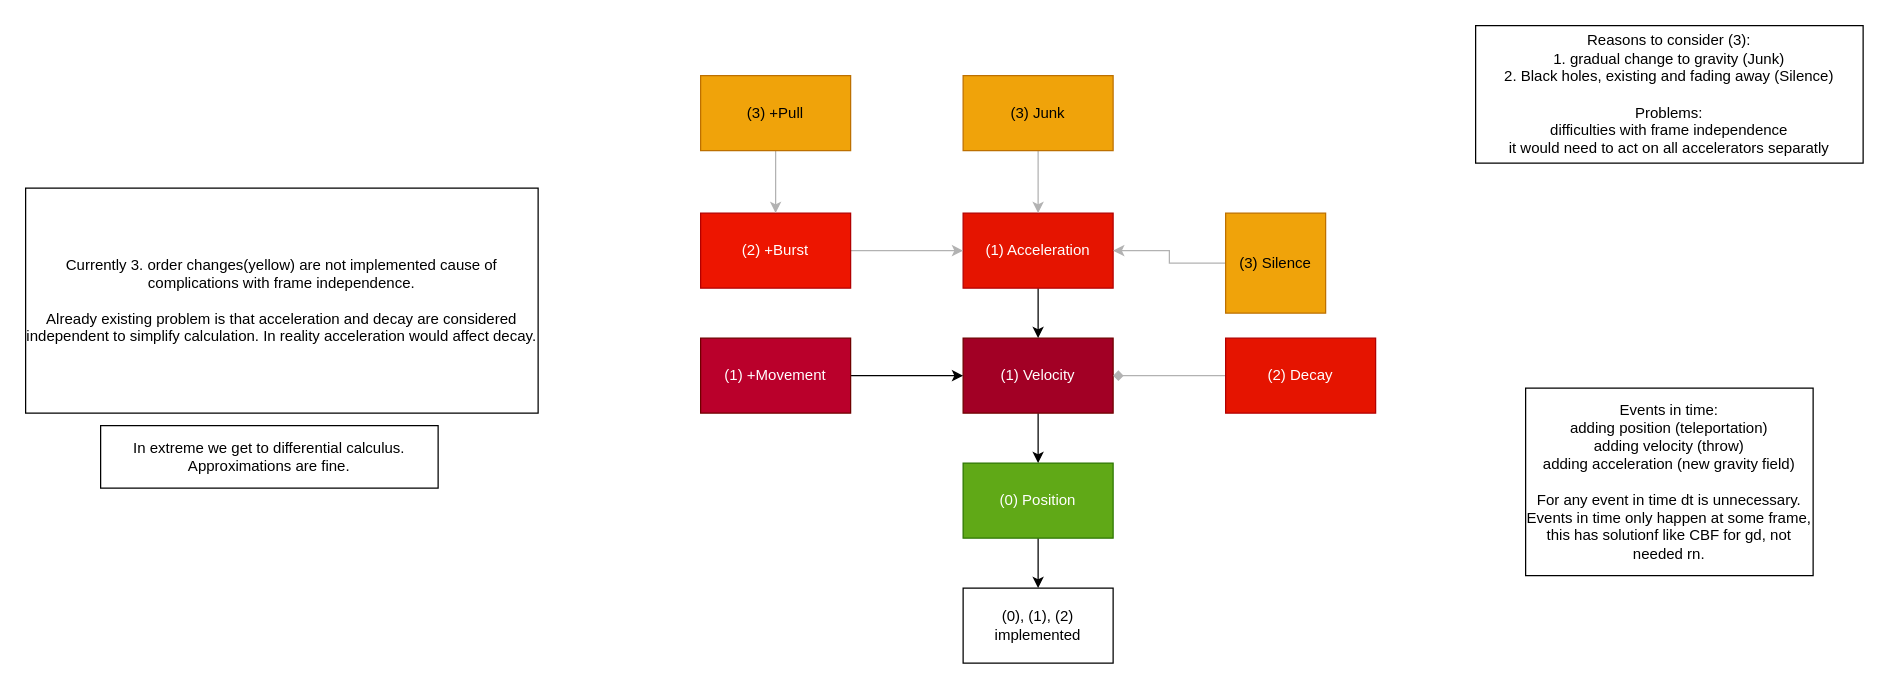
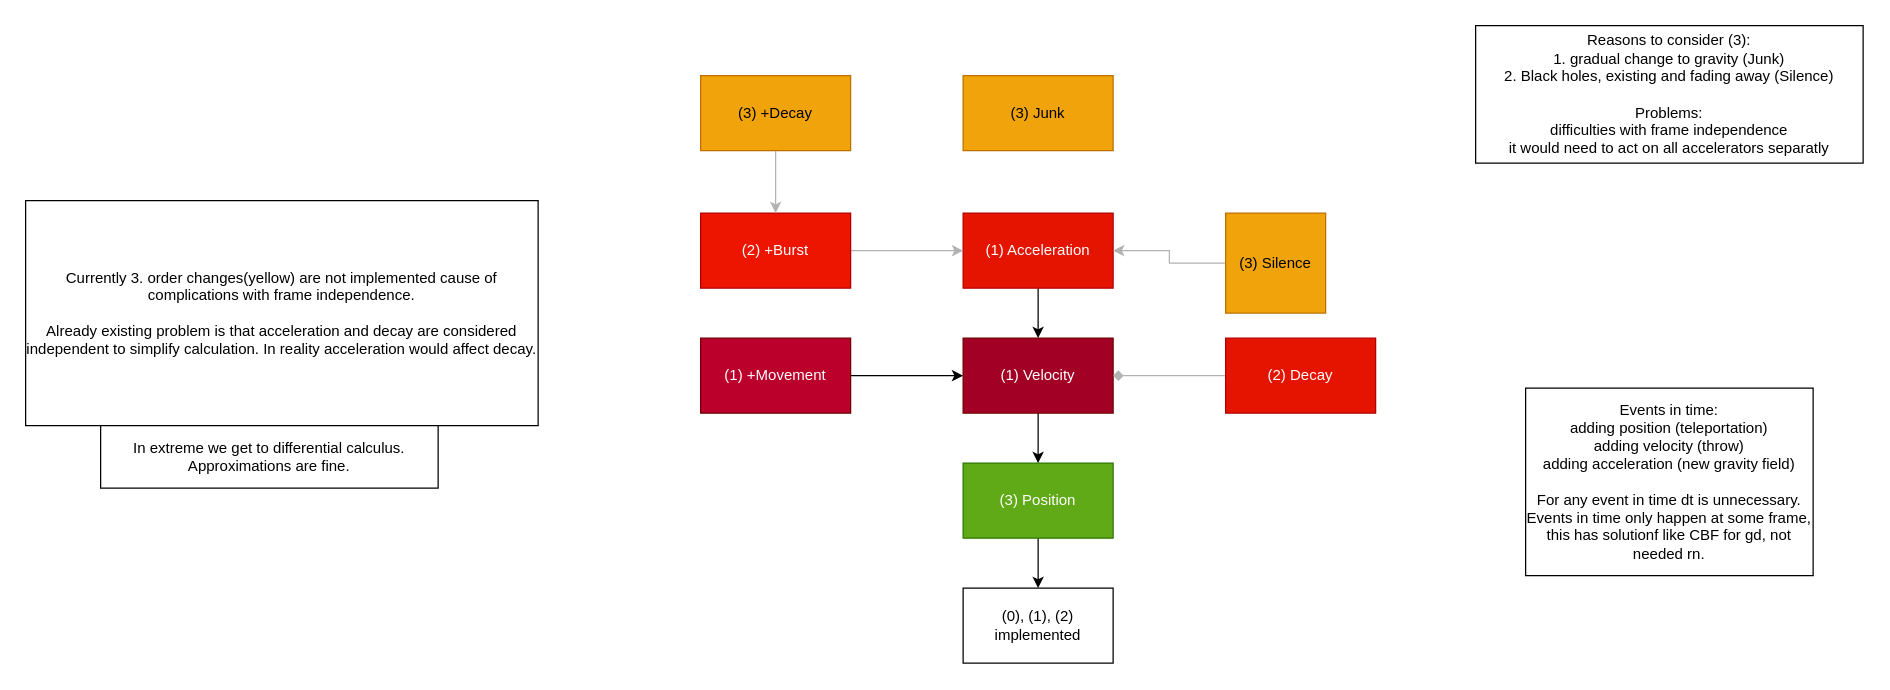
node "(3) +Pull": label "(3) +Pull" -> "(3) +Decay"
edge "(3) Junk" -> "(1) Acceleration": removed
node "Currently 3. order changes(yellow) are not implemented cause of complications with frame independence. Already existing problem is that acceleration and decay are considered independent to simplify calculation. In reality acceleration would affect decay.": moved (282, 301) -> (282, 313)
node "(0) Position": label "(0) Position" -> "(3) Position"
